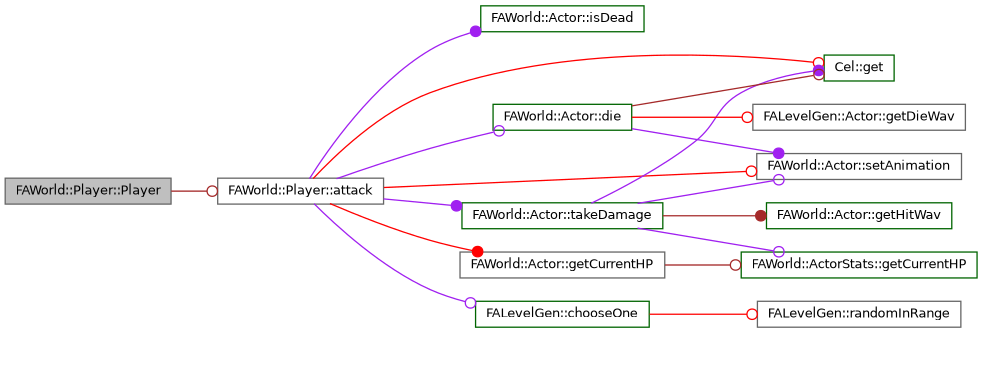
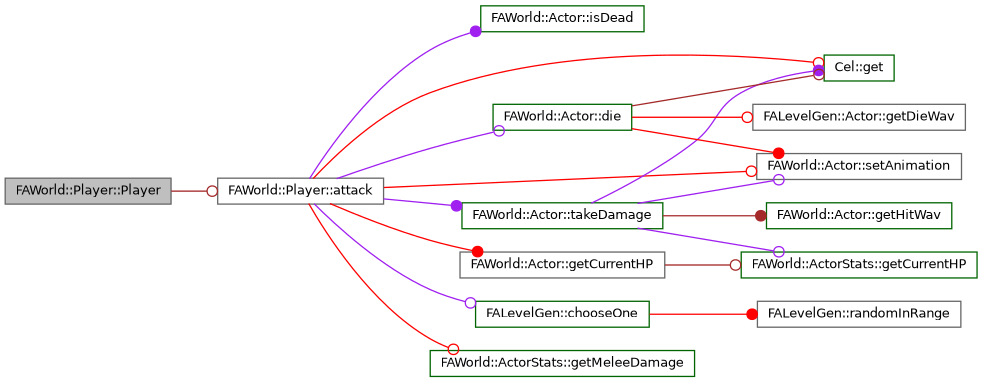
edge "FAWorld::Actor::die" -> "FAWorld::Actor::setAnimation": color purple -> red
edge "FALevelGen::chooseOne" -> "FALevelGen::randomInRange": arrowhead odot -> dot
node "FAWorld::ActorStats::getMeleeDamage": added
